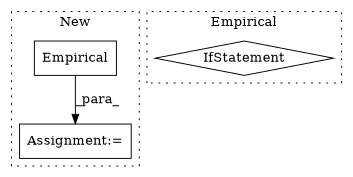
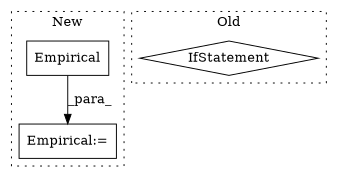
cluster "Empirical": label "Empirical" -> "Old"
node "Assignment:=": label "Assignment:=" -> "Empirical:="
